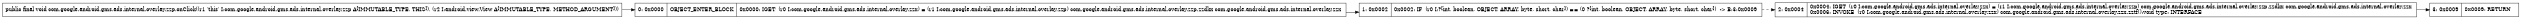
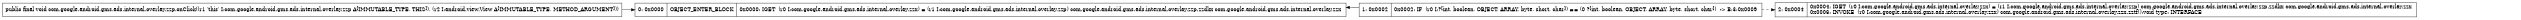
node "3: 0x0009": removed
edge "0: 0x0000" -> "1: 0x0002": reversed
